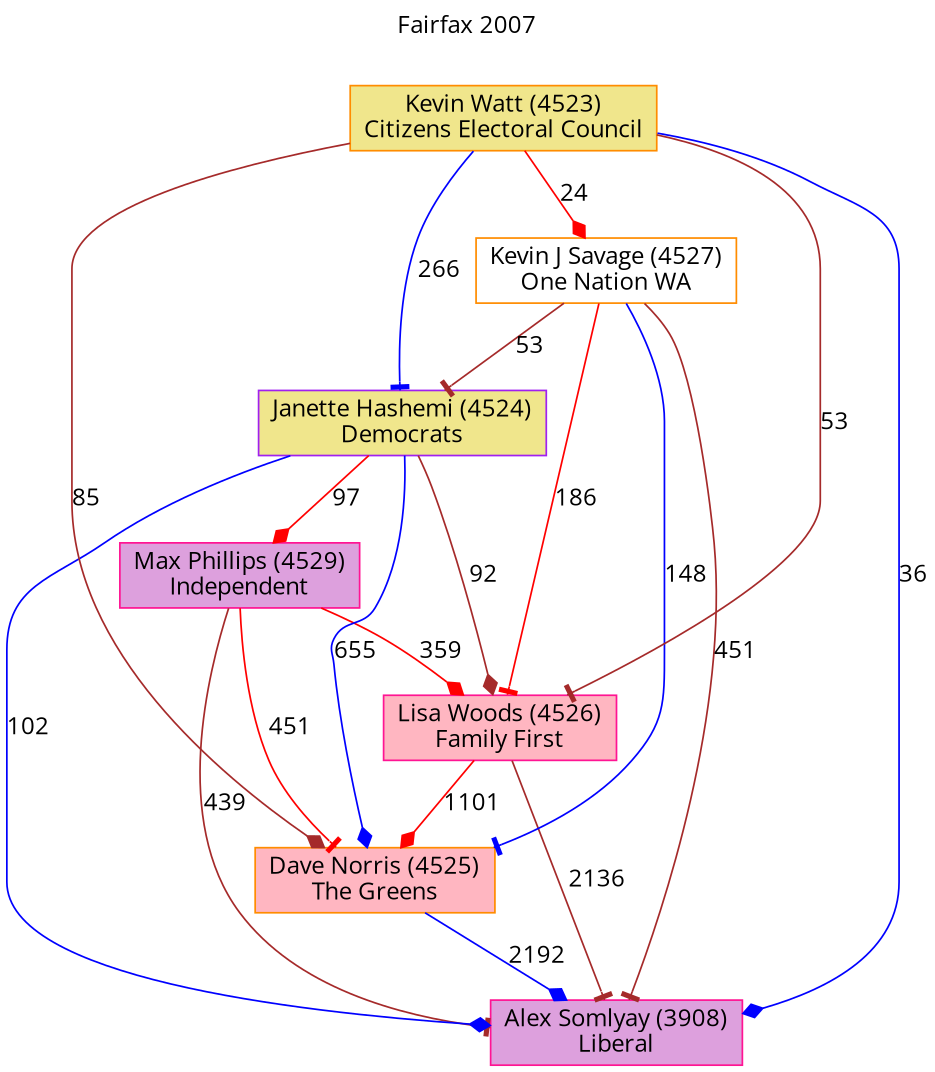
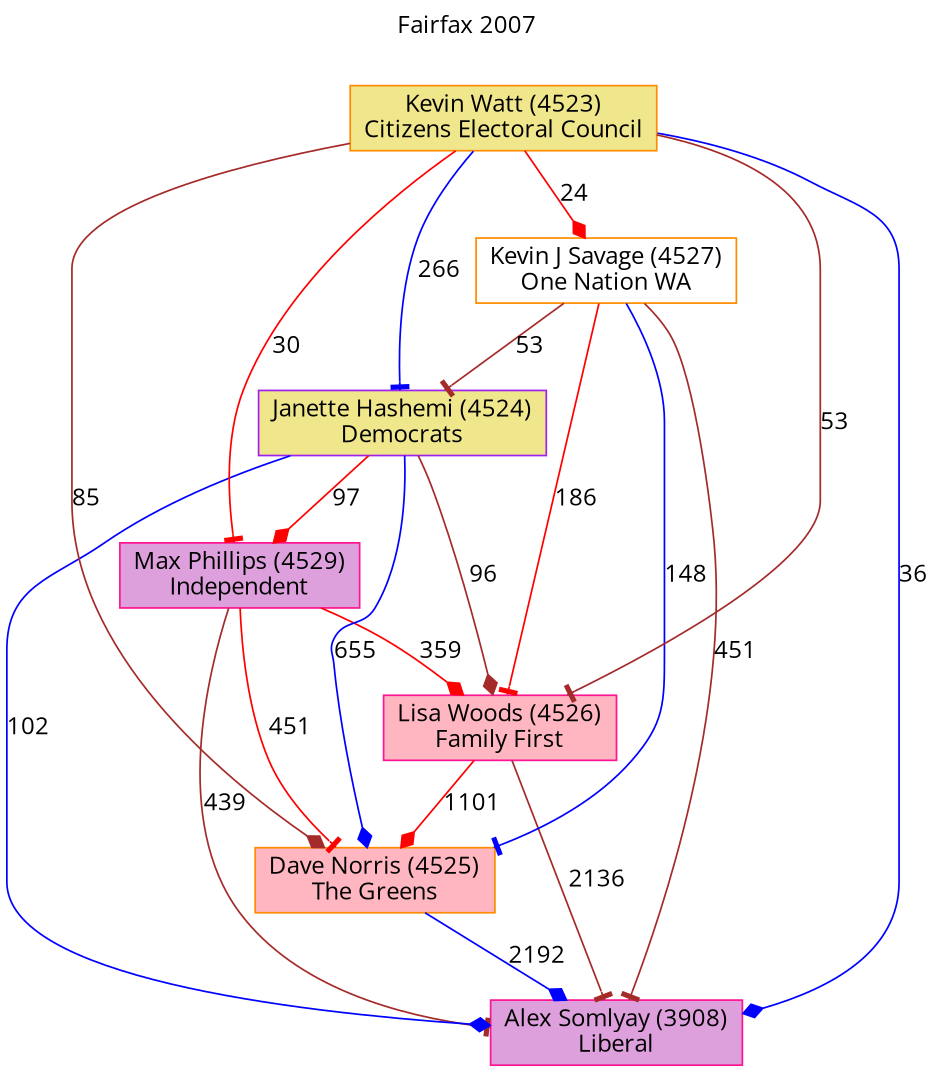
edge "Kevin Watt (4523) Citizens Electoral Council" -> "Max Phillips (4529) Independent": added, label "30"
edge "Janette Hashemi (4524) Democrats" -> "Lisa Woods (4526) Family First": label "92" -> "96"
